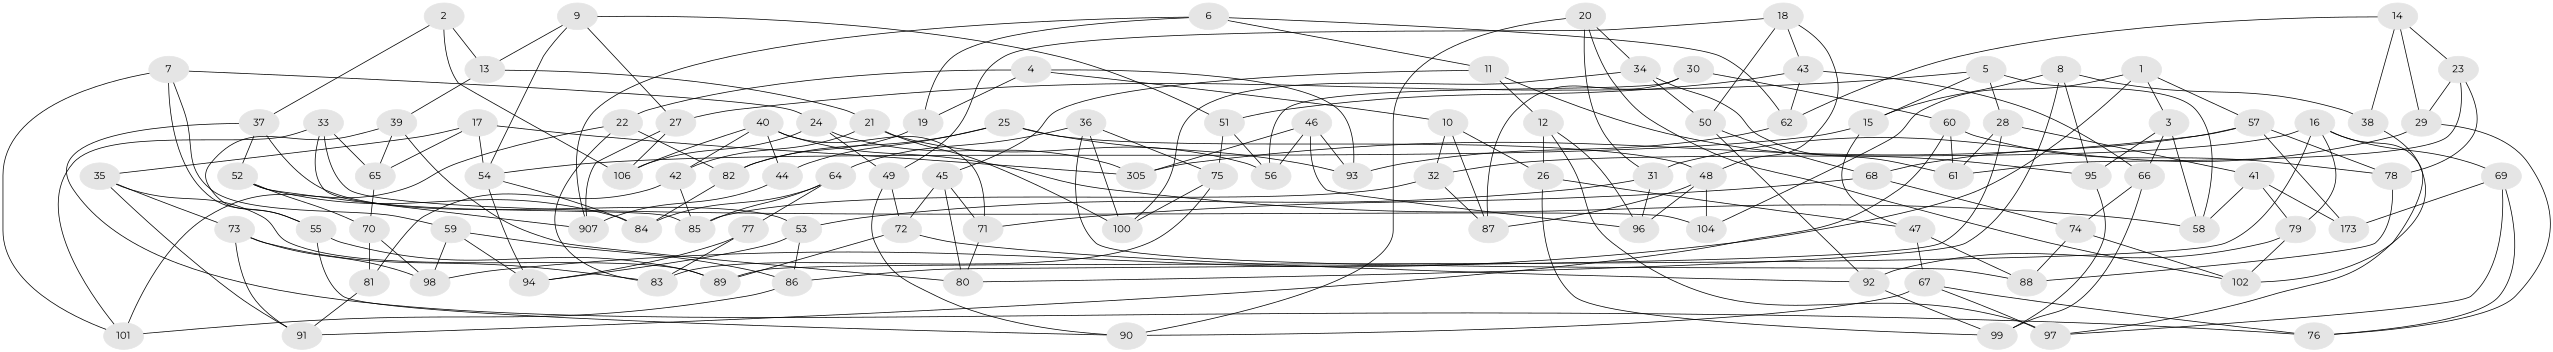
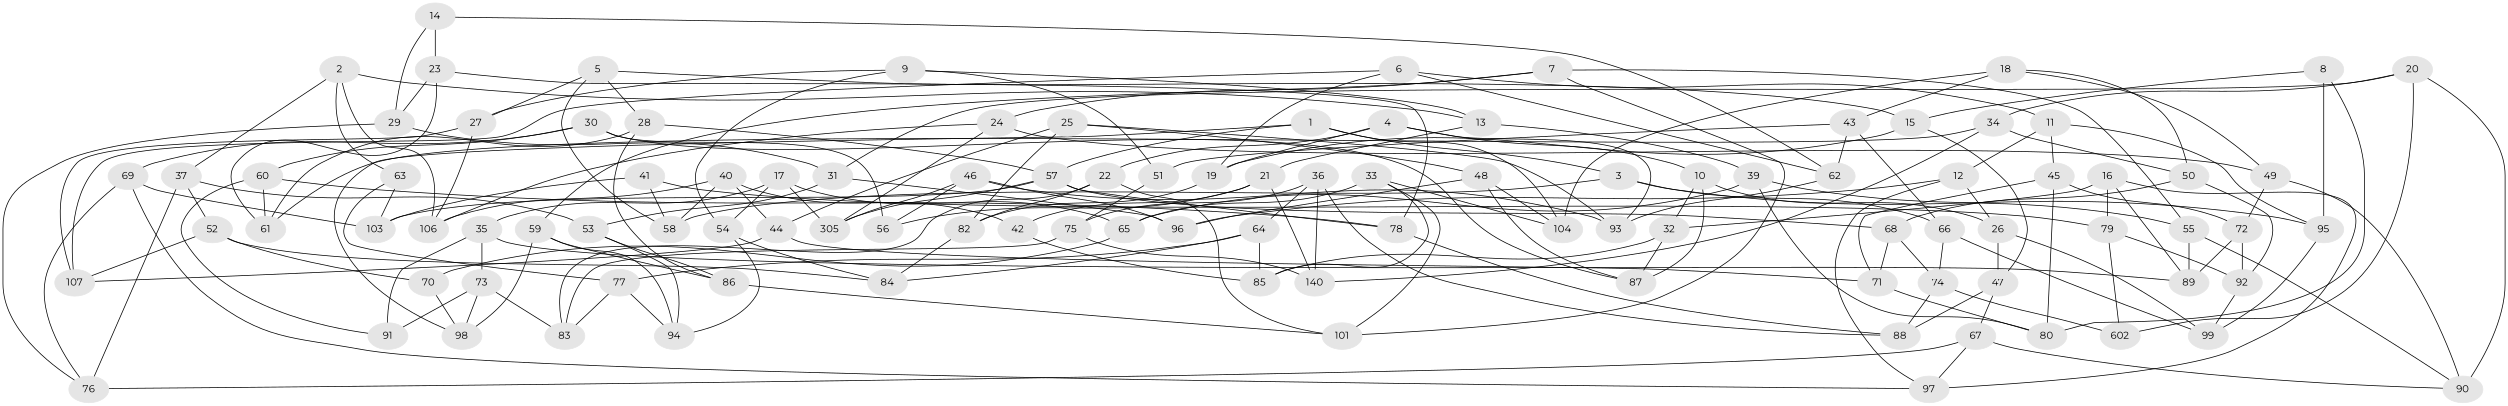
edge "18" -- "48": now "18" -- "104"
node "38": removed
edge "40" -- "71": now "44" -- "71"
edge "28" -- "41": now "28" -- "57"
edge "51" -- "56": removed
edge "16" -- "69": now "30" -- "69"
edge "15" -- "54": now "15" -- "19"
node "63": added
node "907": label "907" -> "107"
node "100": label "100" -> "140"
node "173": label "173" -> "103"
node "81": removed
node "102": label "102" -> "602"
